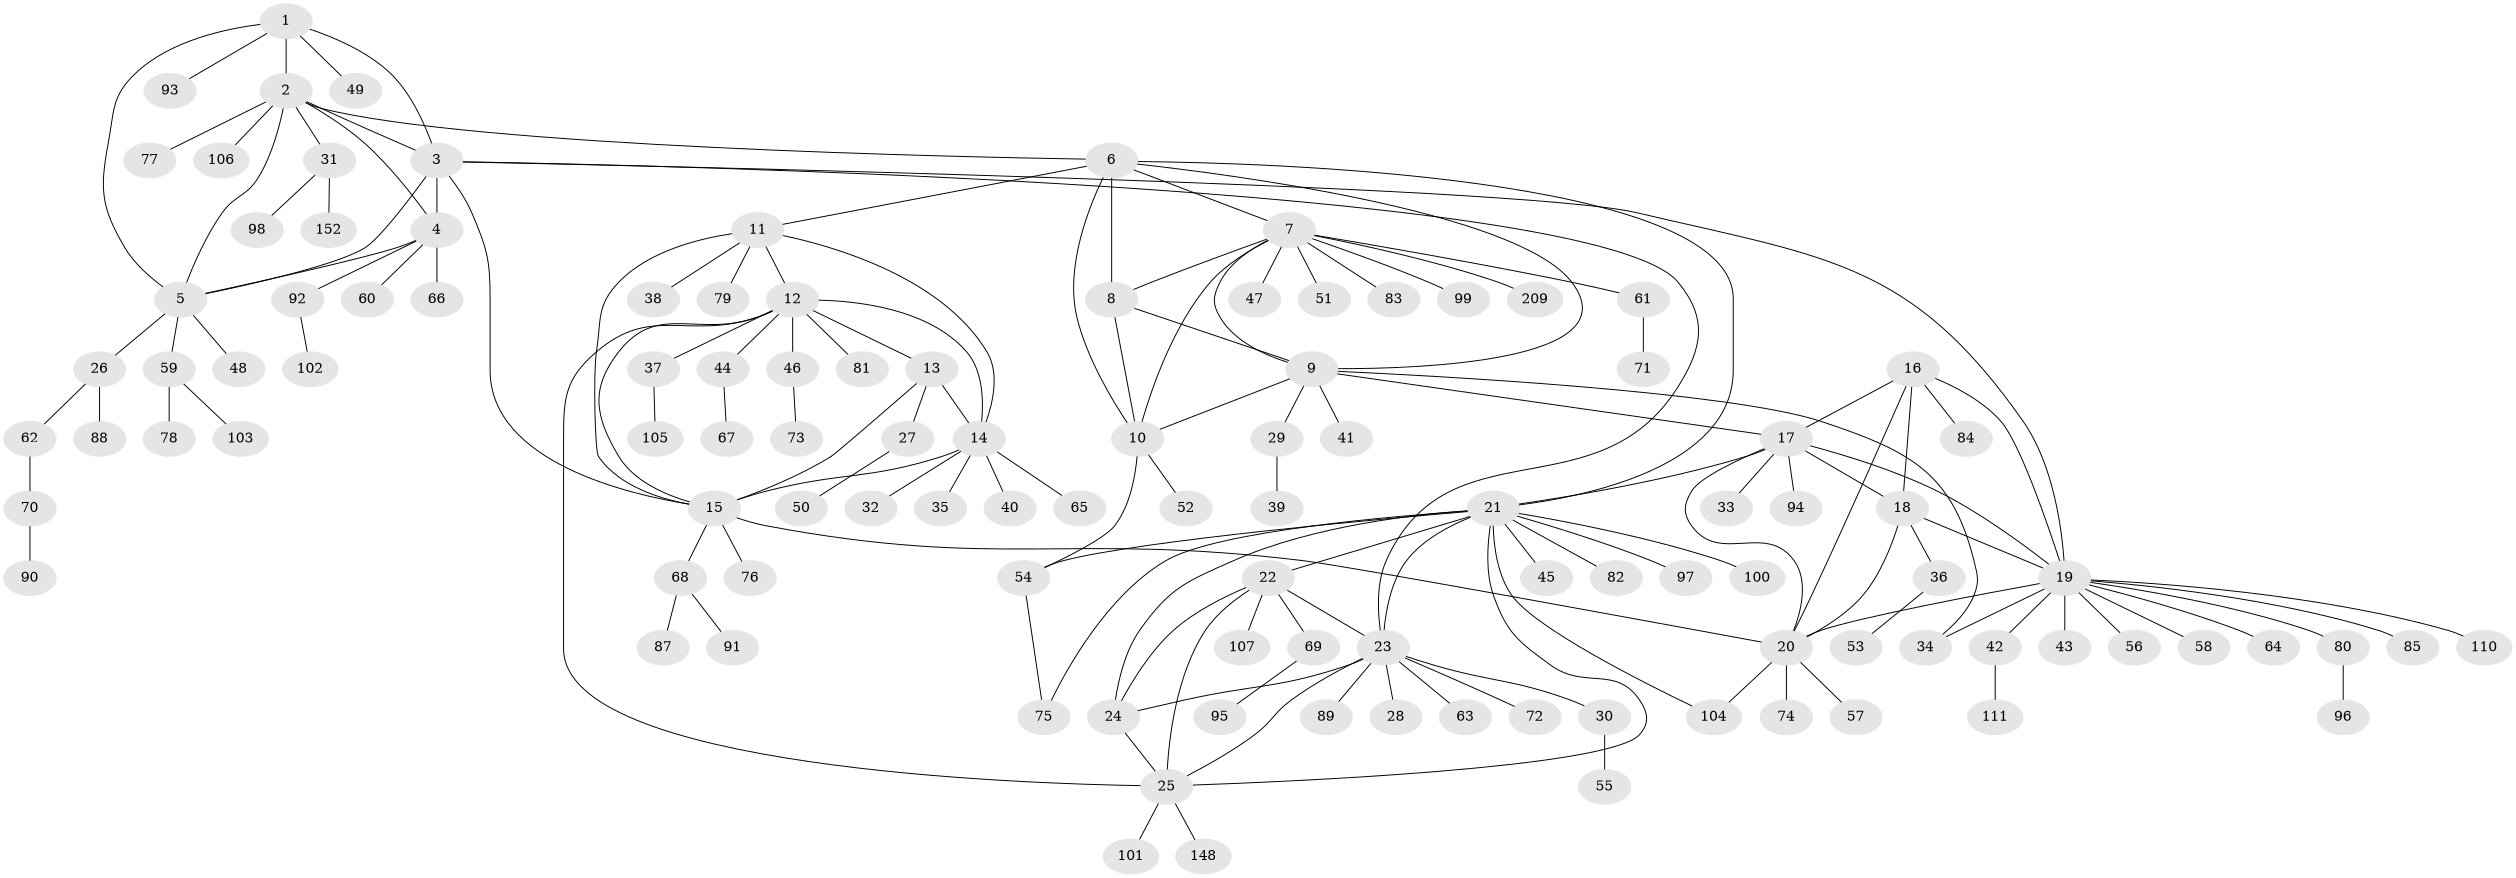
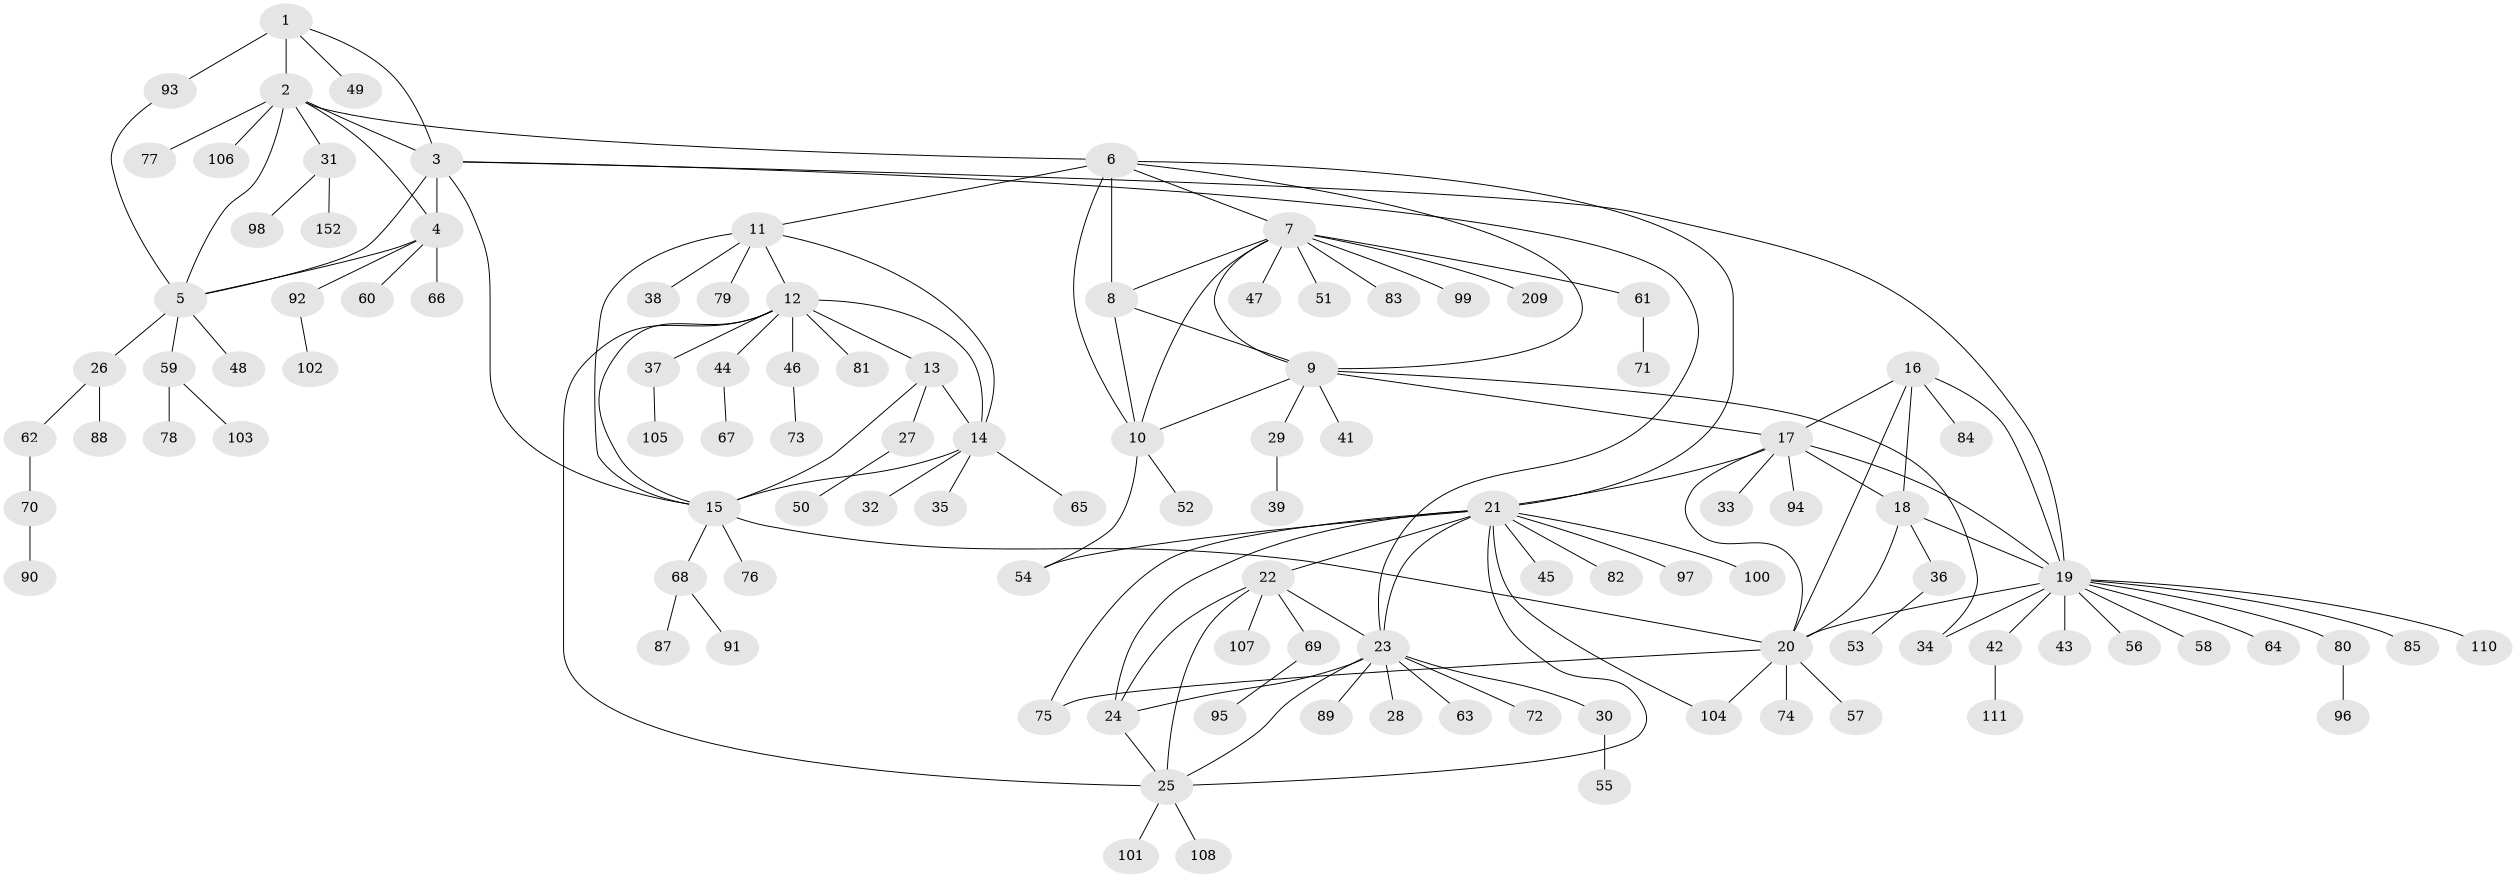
edge "1" -- "5": now "93" -- "5"
node "40": removed
edge "54" -- "75": now "20" -- "75"
node "148": label "148" -> "108"
